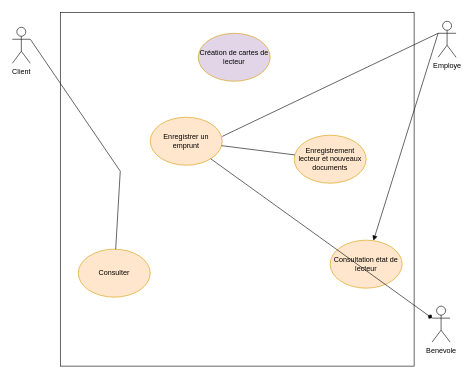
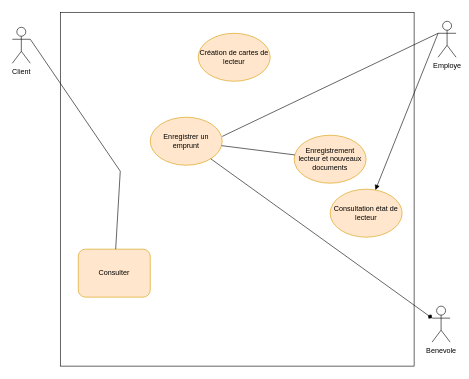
node "Création de cartes de lecteur": fillcolor #e1d5e7 -> #ffe6cc
node "Consultation état de lecteur": moved (366, 264) -> (366, 213)
node "Consulter": shape ellipse -> rounded rectangle
